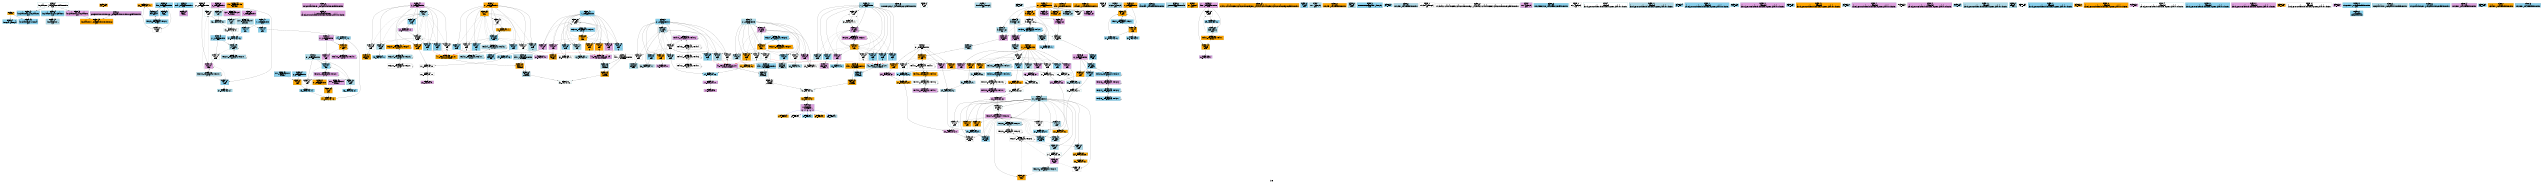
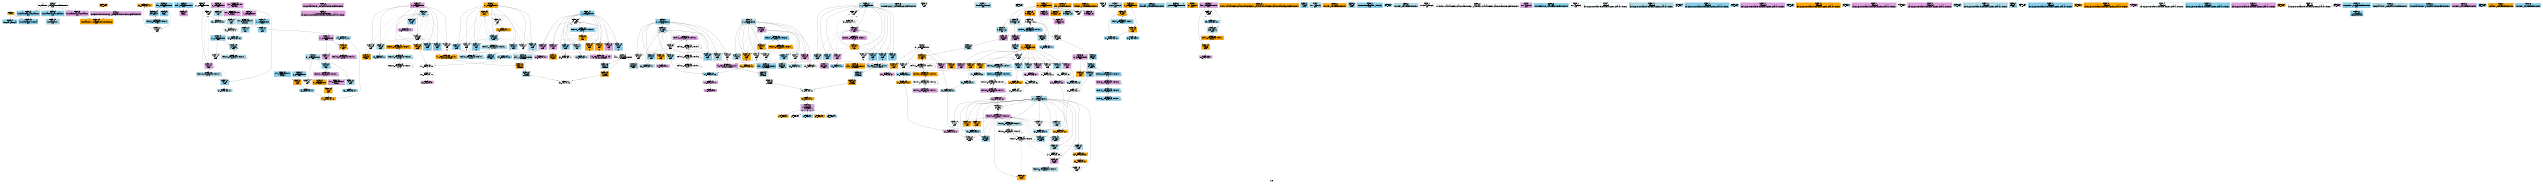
node "NodeID: 459": fillcolor orange -> plum
node "NodeID: 125": text "arg" -> "main"
